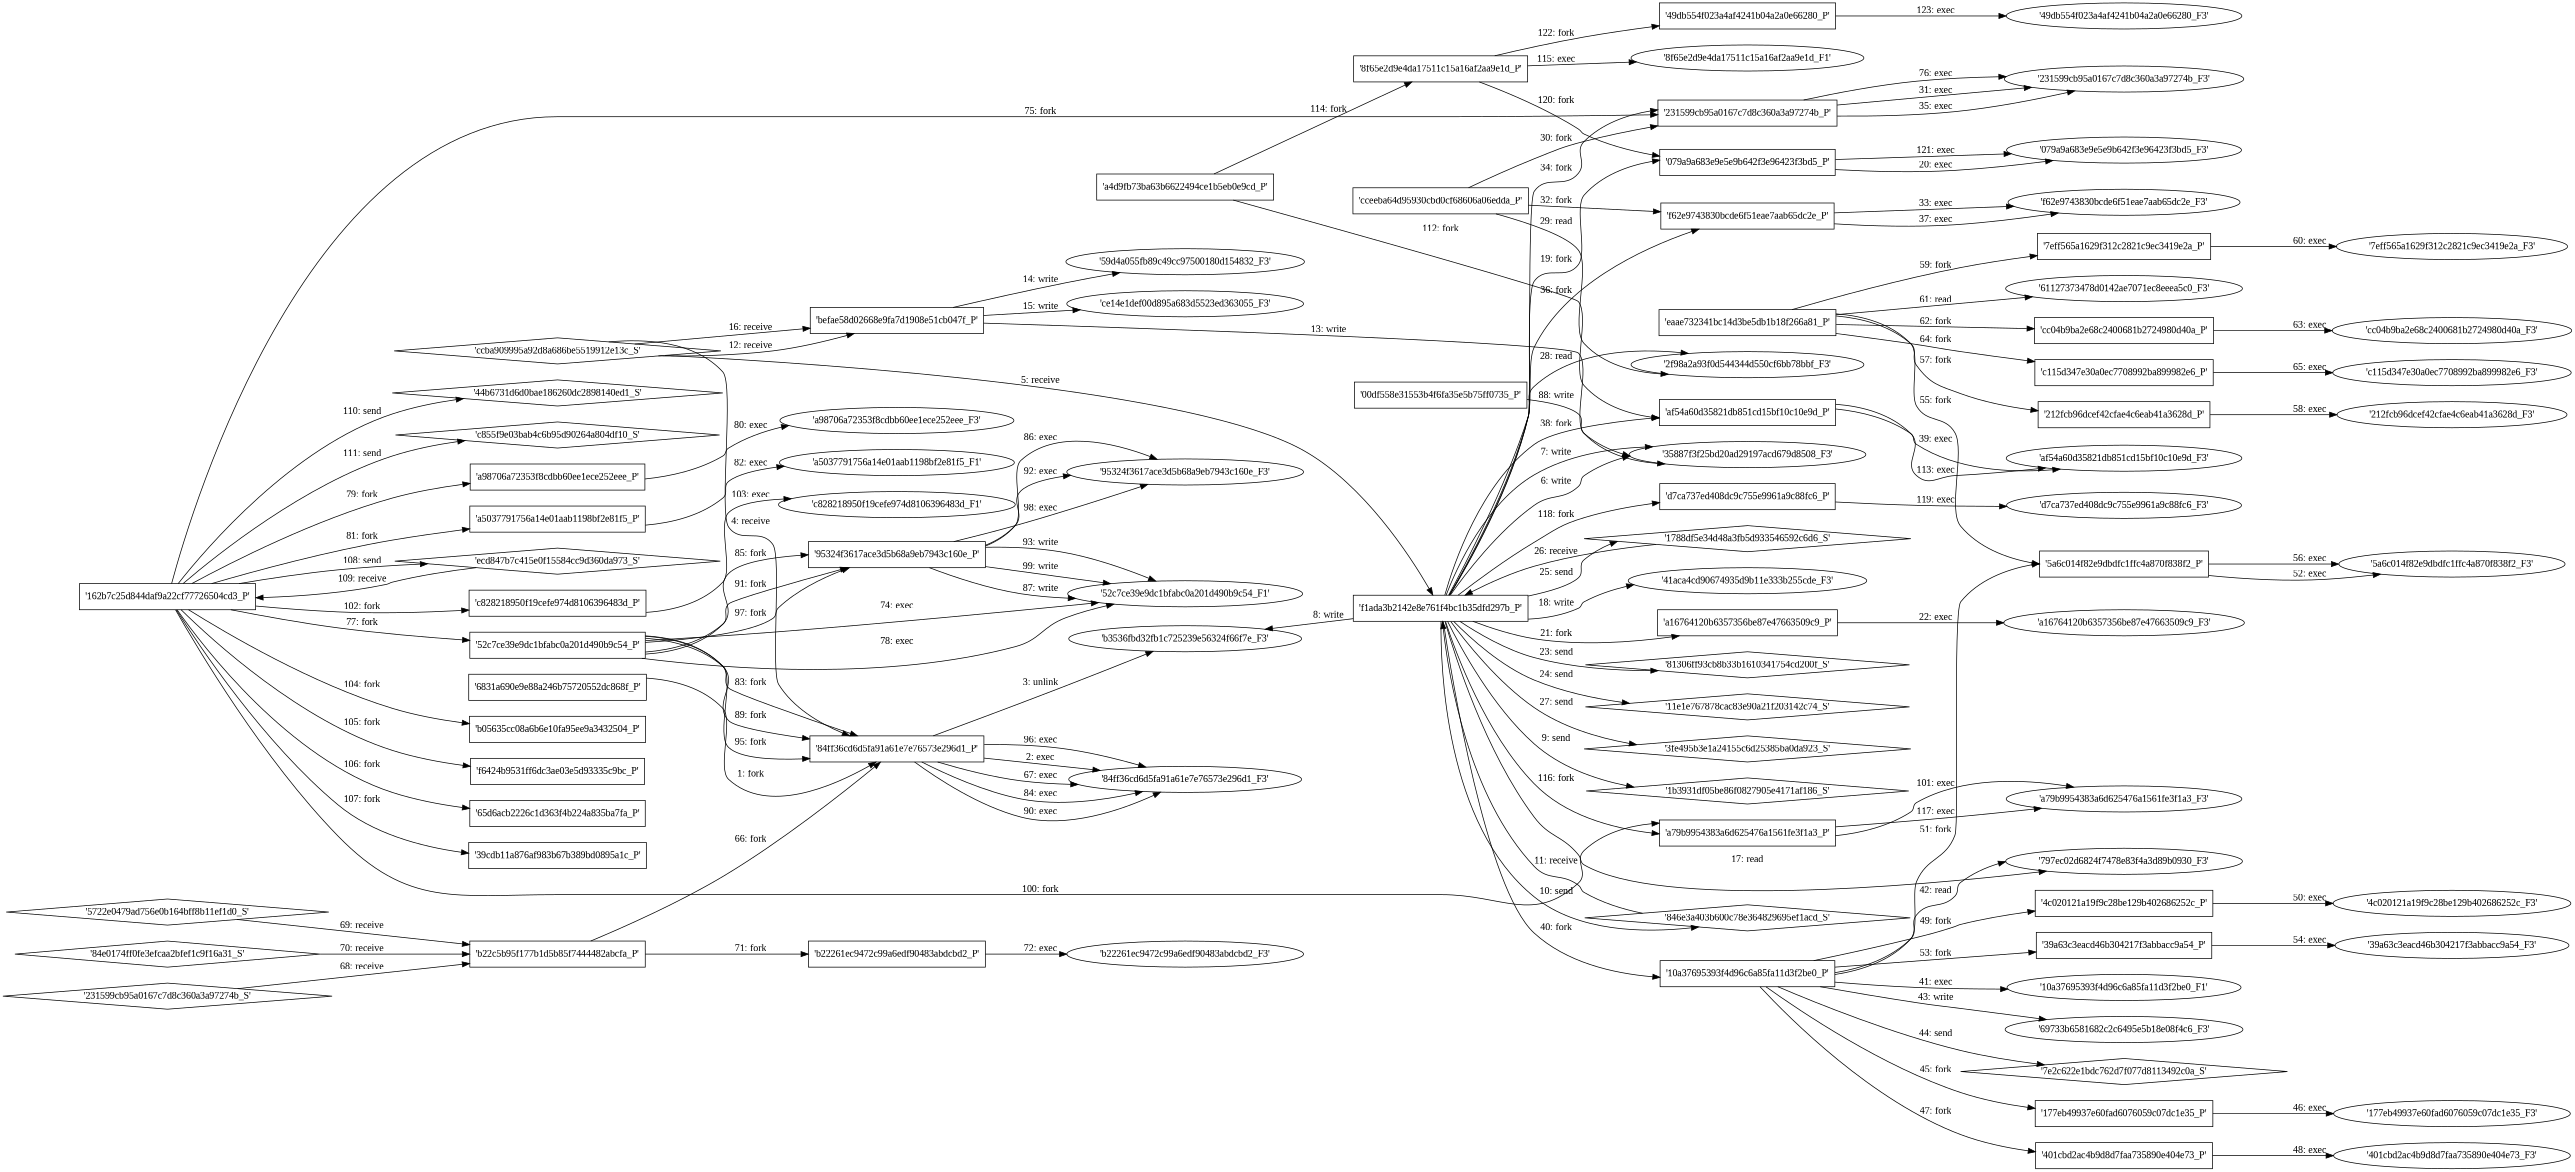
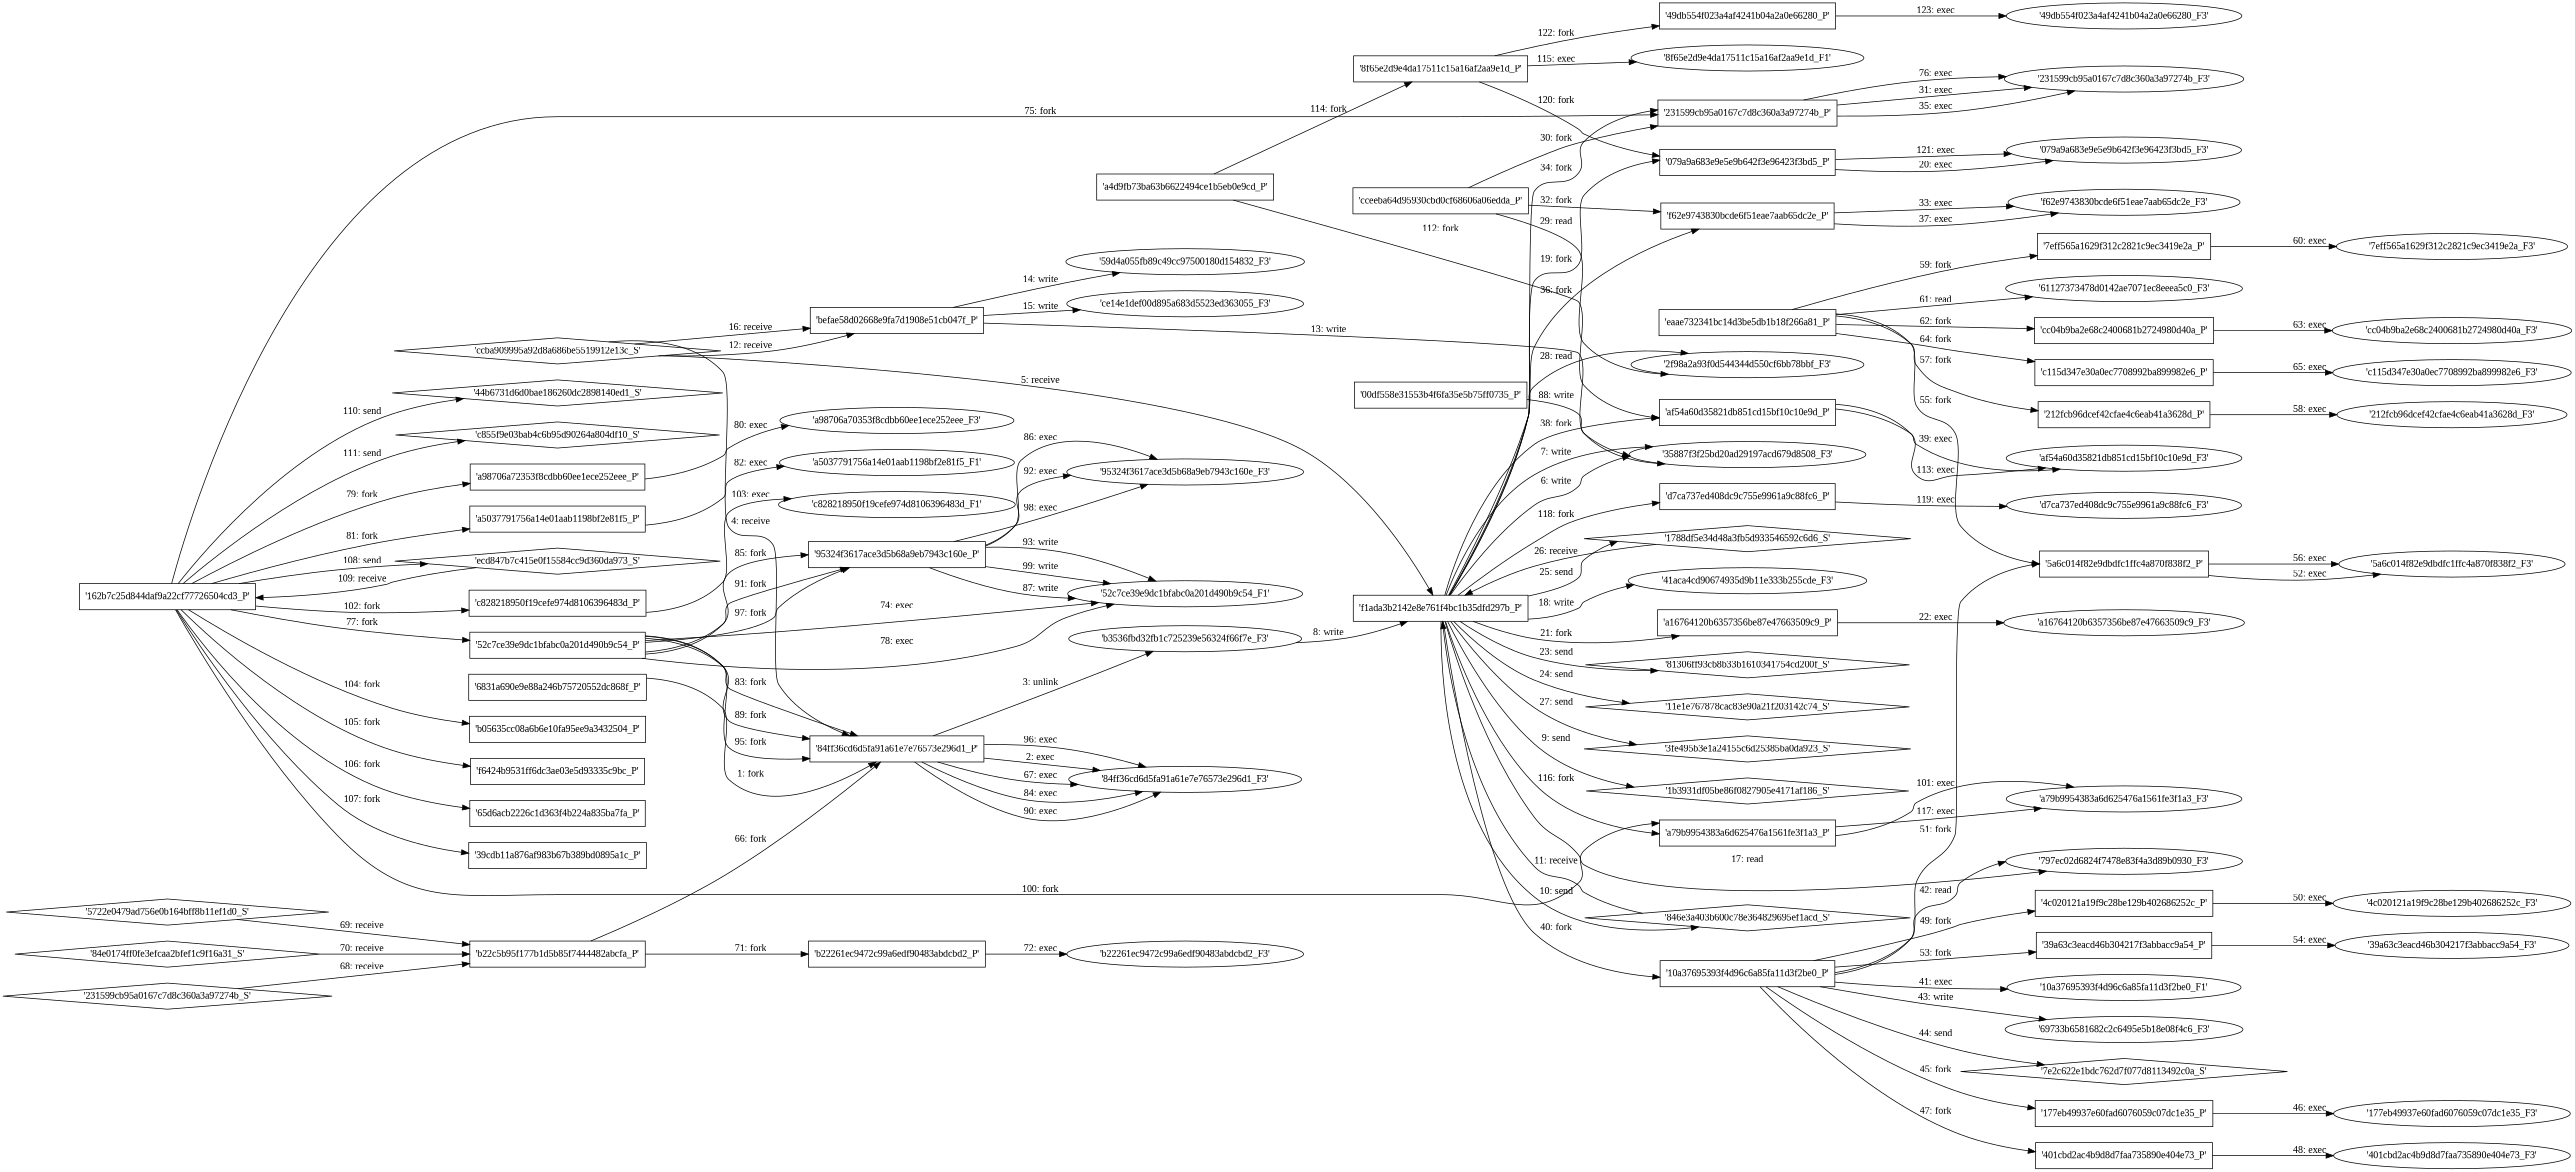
node "'a98706a72353f8cdbb60ee1ece252eee_F3'": label "'a98706a72353f8cdbb60ee1ece252eee_F3'" -> "'a98706a70353f8cdbb60ee1ece252eee_F3'"
edge "'f1ada3b2142e8e761f4bc1b35dfd297b_P'" -> "'b3536fbd32fb1c725239e56324f66f7e_F3'": reversed
